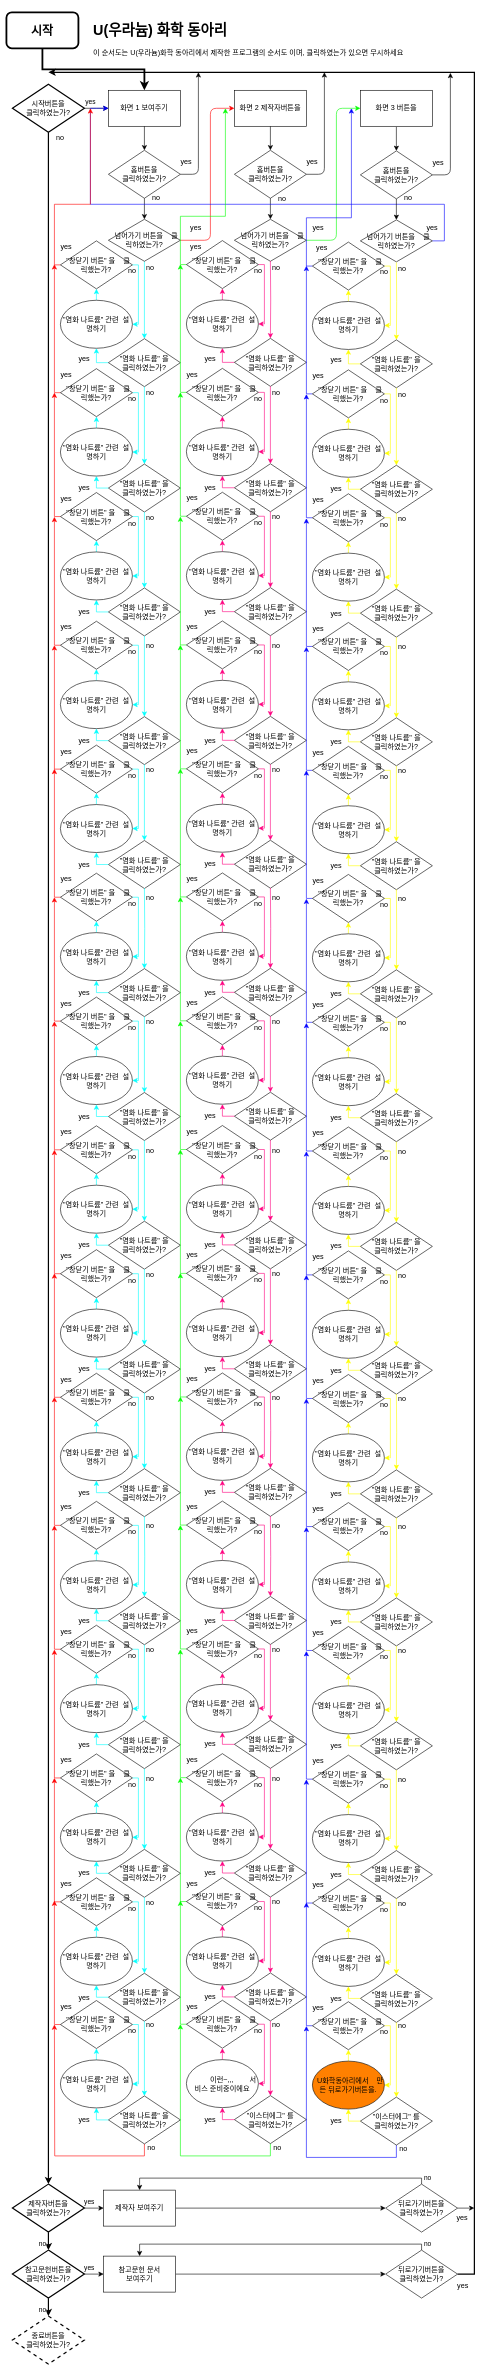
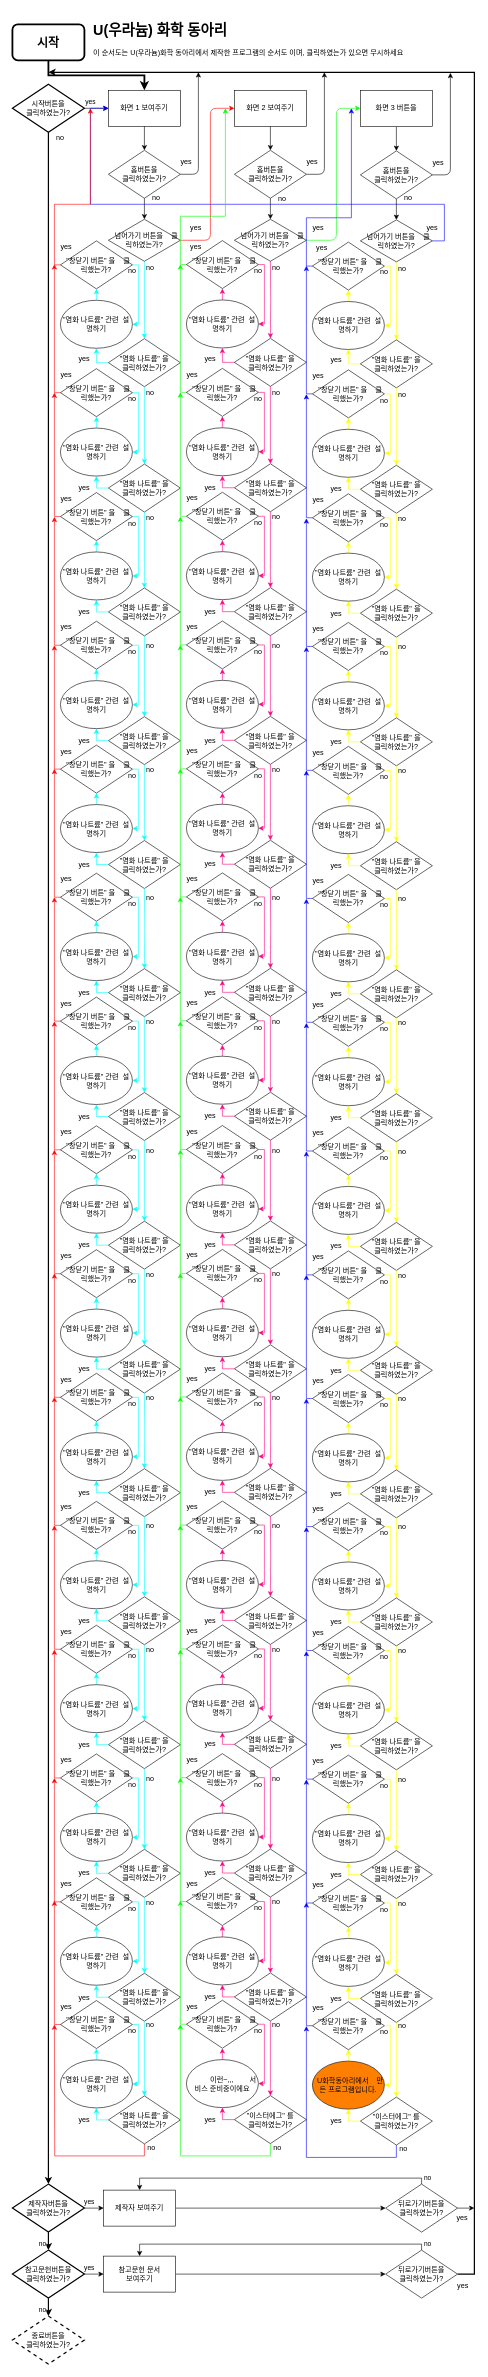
node "시작": moved (42, 30) -> (48, 42)
node "화면 2 제작자버튼을": label "화면 2 제작자버튼을" -> "화면 2 보여주기"
node "U화학동아리에서 만든 뒤로가기버튼을.": label "U화학동아리에서 만든 뒤로가기버튼을." -> "U화학동아리에서 만든 프로그램입니다."
